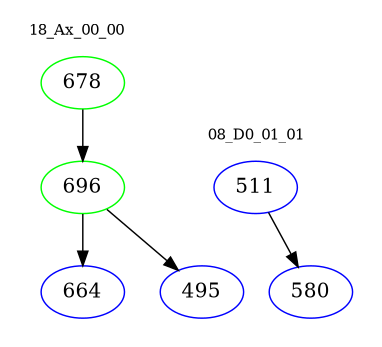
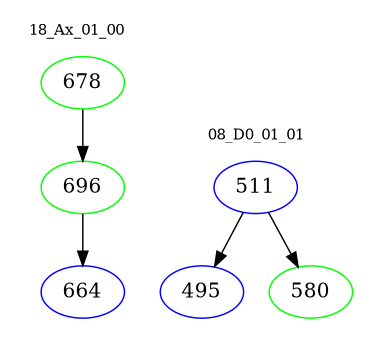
cluster "18_Ax_00_00": label "18_Ax_00_00" -> "18_Ax_01_00"
edge "696" -> "495": now "511" -> "495"
node "580": color blue -> green
